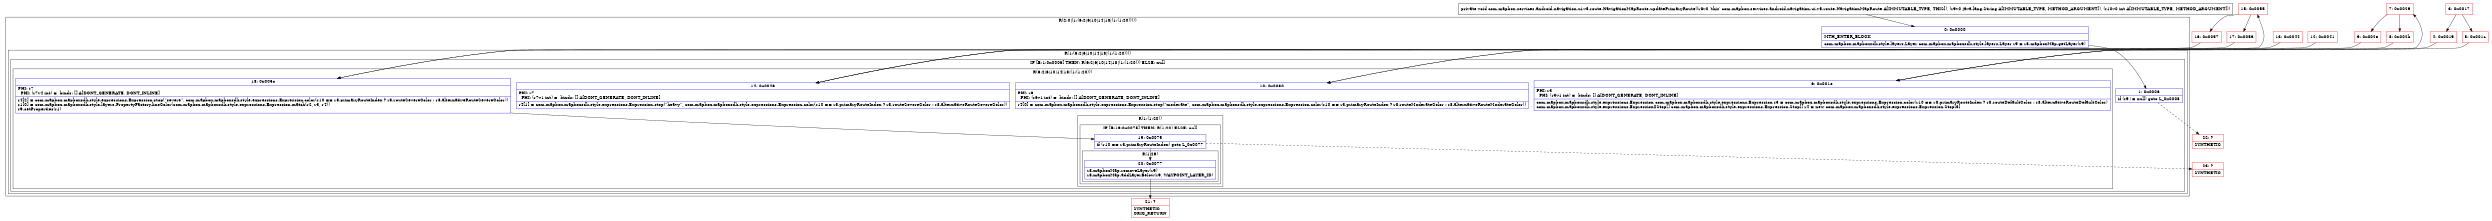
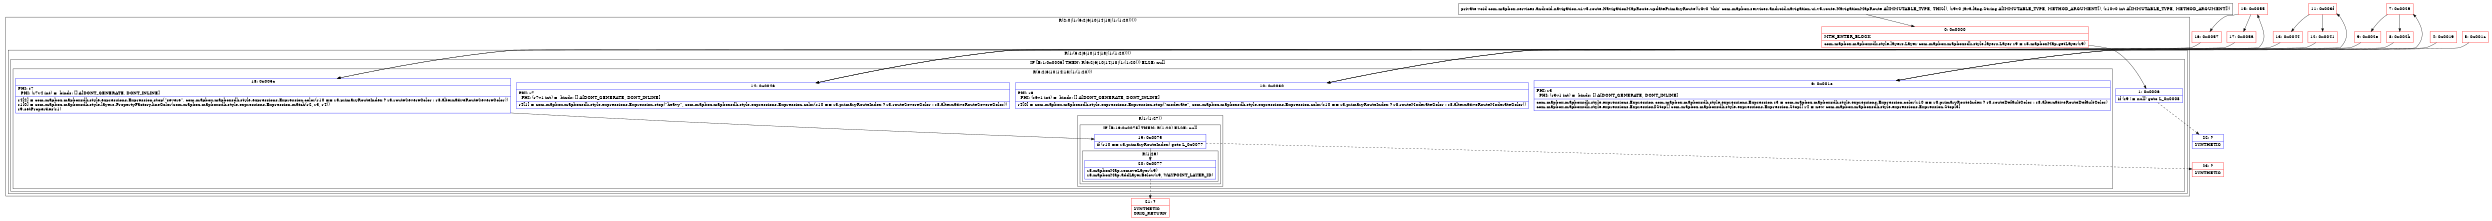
node "11: 0x003f": added
node "3: 0x0017": removed
node "0: 0x0000": color blue -> red
cluster "R(1:(1:20))": label "R(1:(1:20))" -> "R(1:(1:27))"
node "22: ?": color red -> blue
edge "20: 0x0077" -> "21: ?": style solid -> dashed
